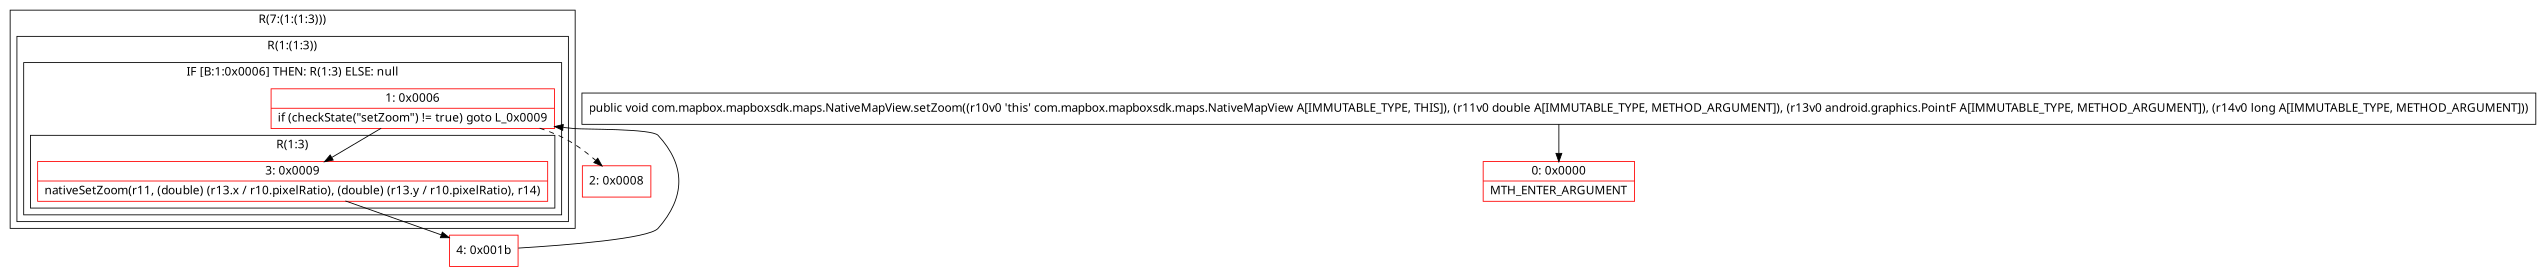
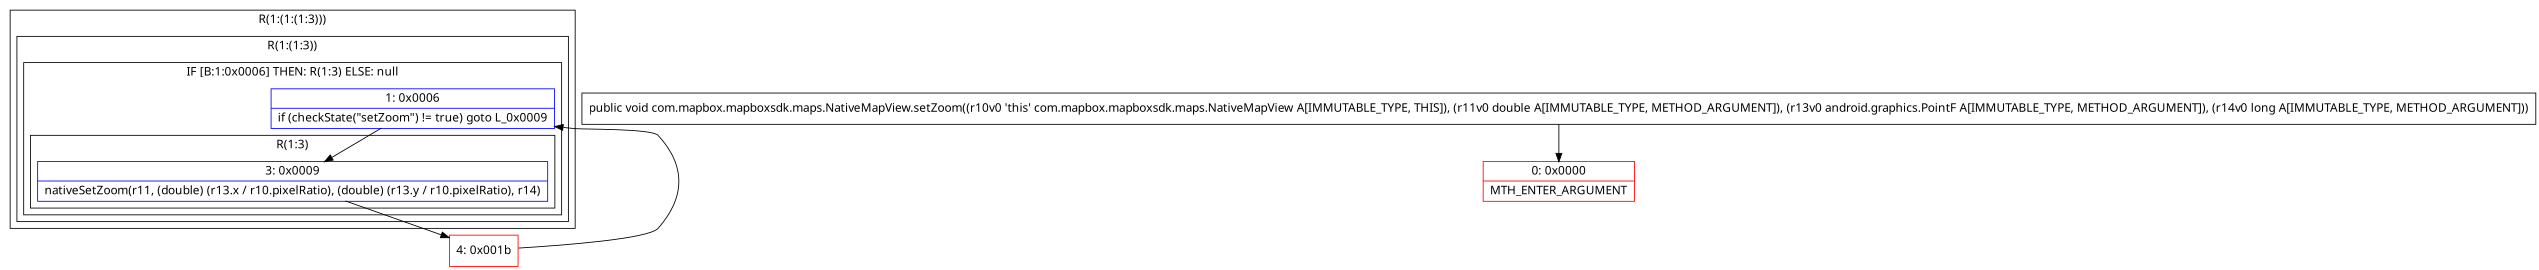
cluster "R(7:(1:(1:3)))": label "R(7:(1:(1:3)))" -> "R(1:(1:(1:3)))"
node "1: 0x0006": color red -> blue
node "3: 0x0009": color red -> blue
node "2: 0x0008": removed
